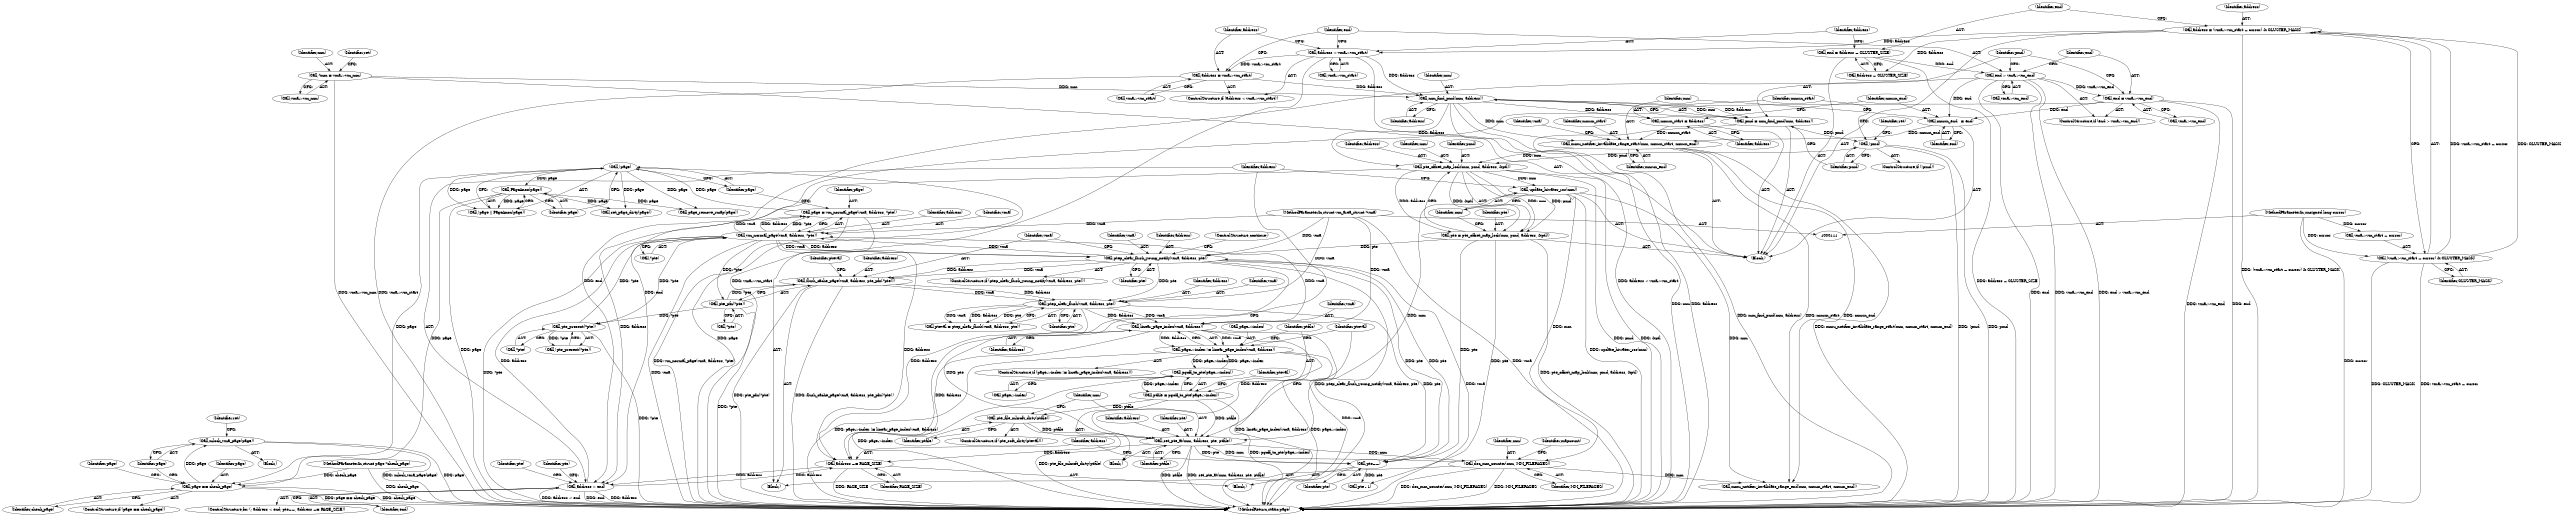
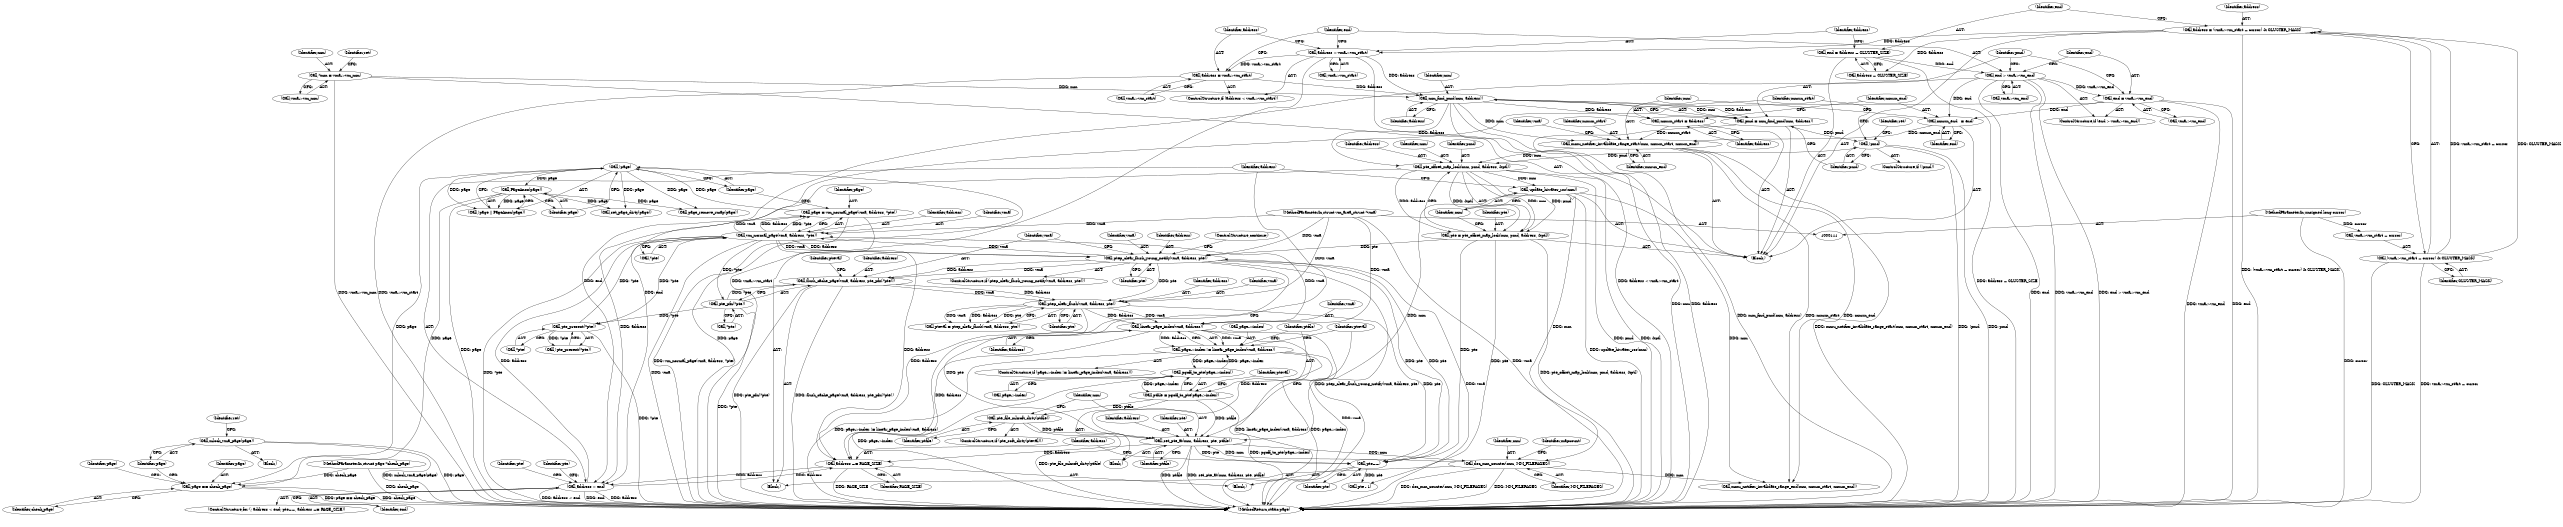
edge "(MethodParameterIn,unsigned long cursor)" -> "(Call,(vma->vm_start + cursor) & CLUSTER_MASK)": removed, label "DDG: cursor"
edge "(Call,page == check_page)" -> "(Call,mlock_vma_page(page))": removed, label "DDG: page"
node "(ControlStructure,if (page == check_page))": removed
